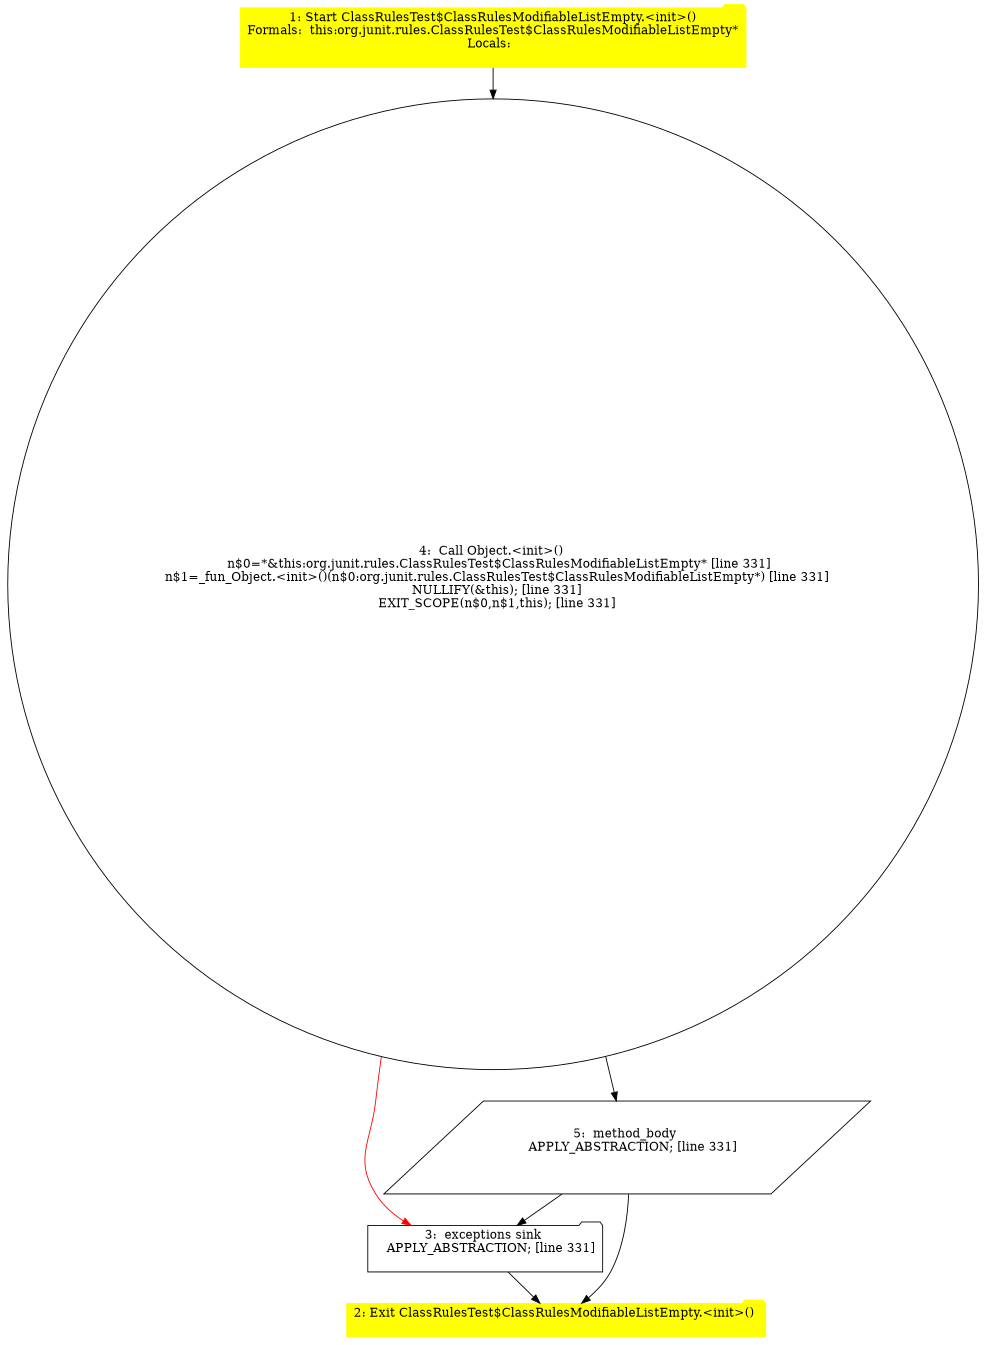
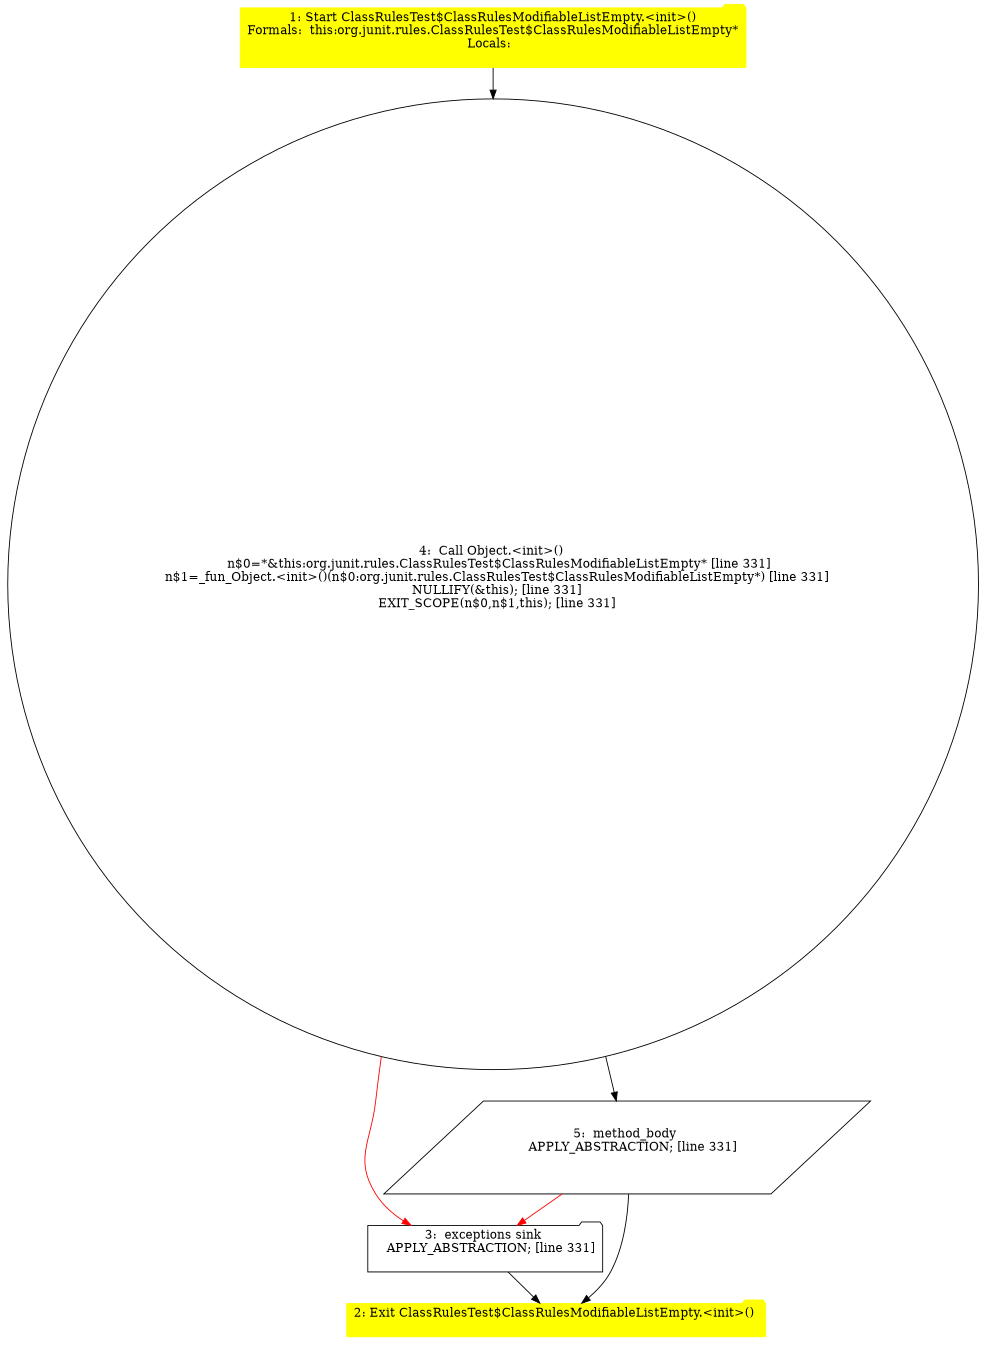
edge "5:  method_body APPLY_ABSTRACTION; [line 331]" -> "3:  exceptions sink APPLY_ABSTRACTION; [line 331]": color black -> red
